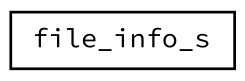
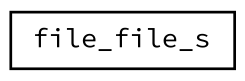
node "file_info_s": label "file_info_s" -> "file_file_s"
